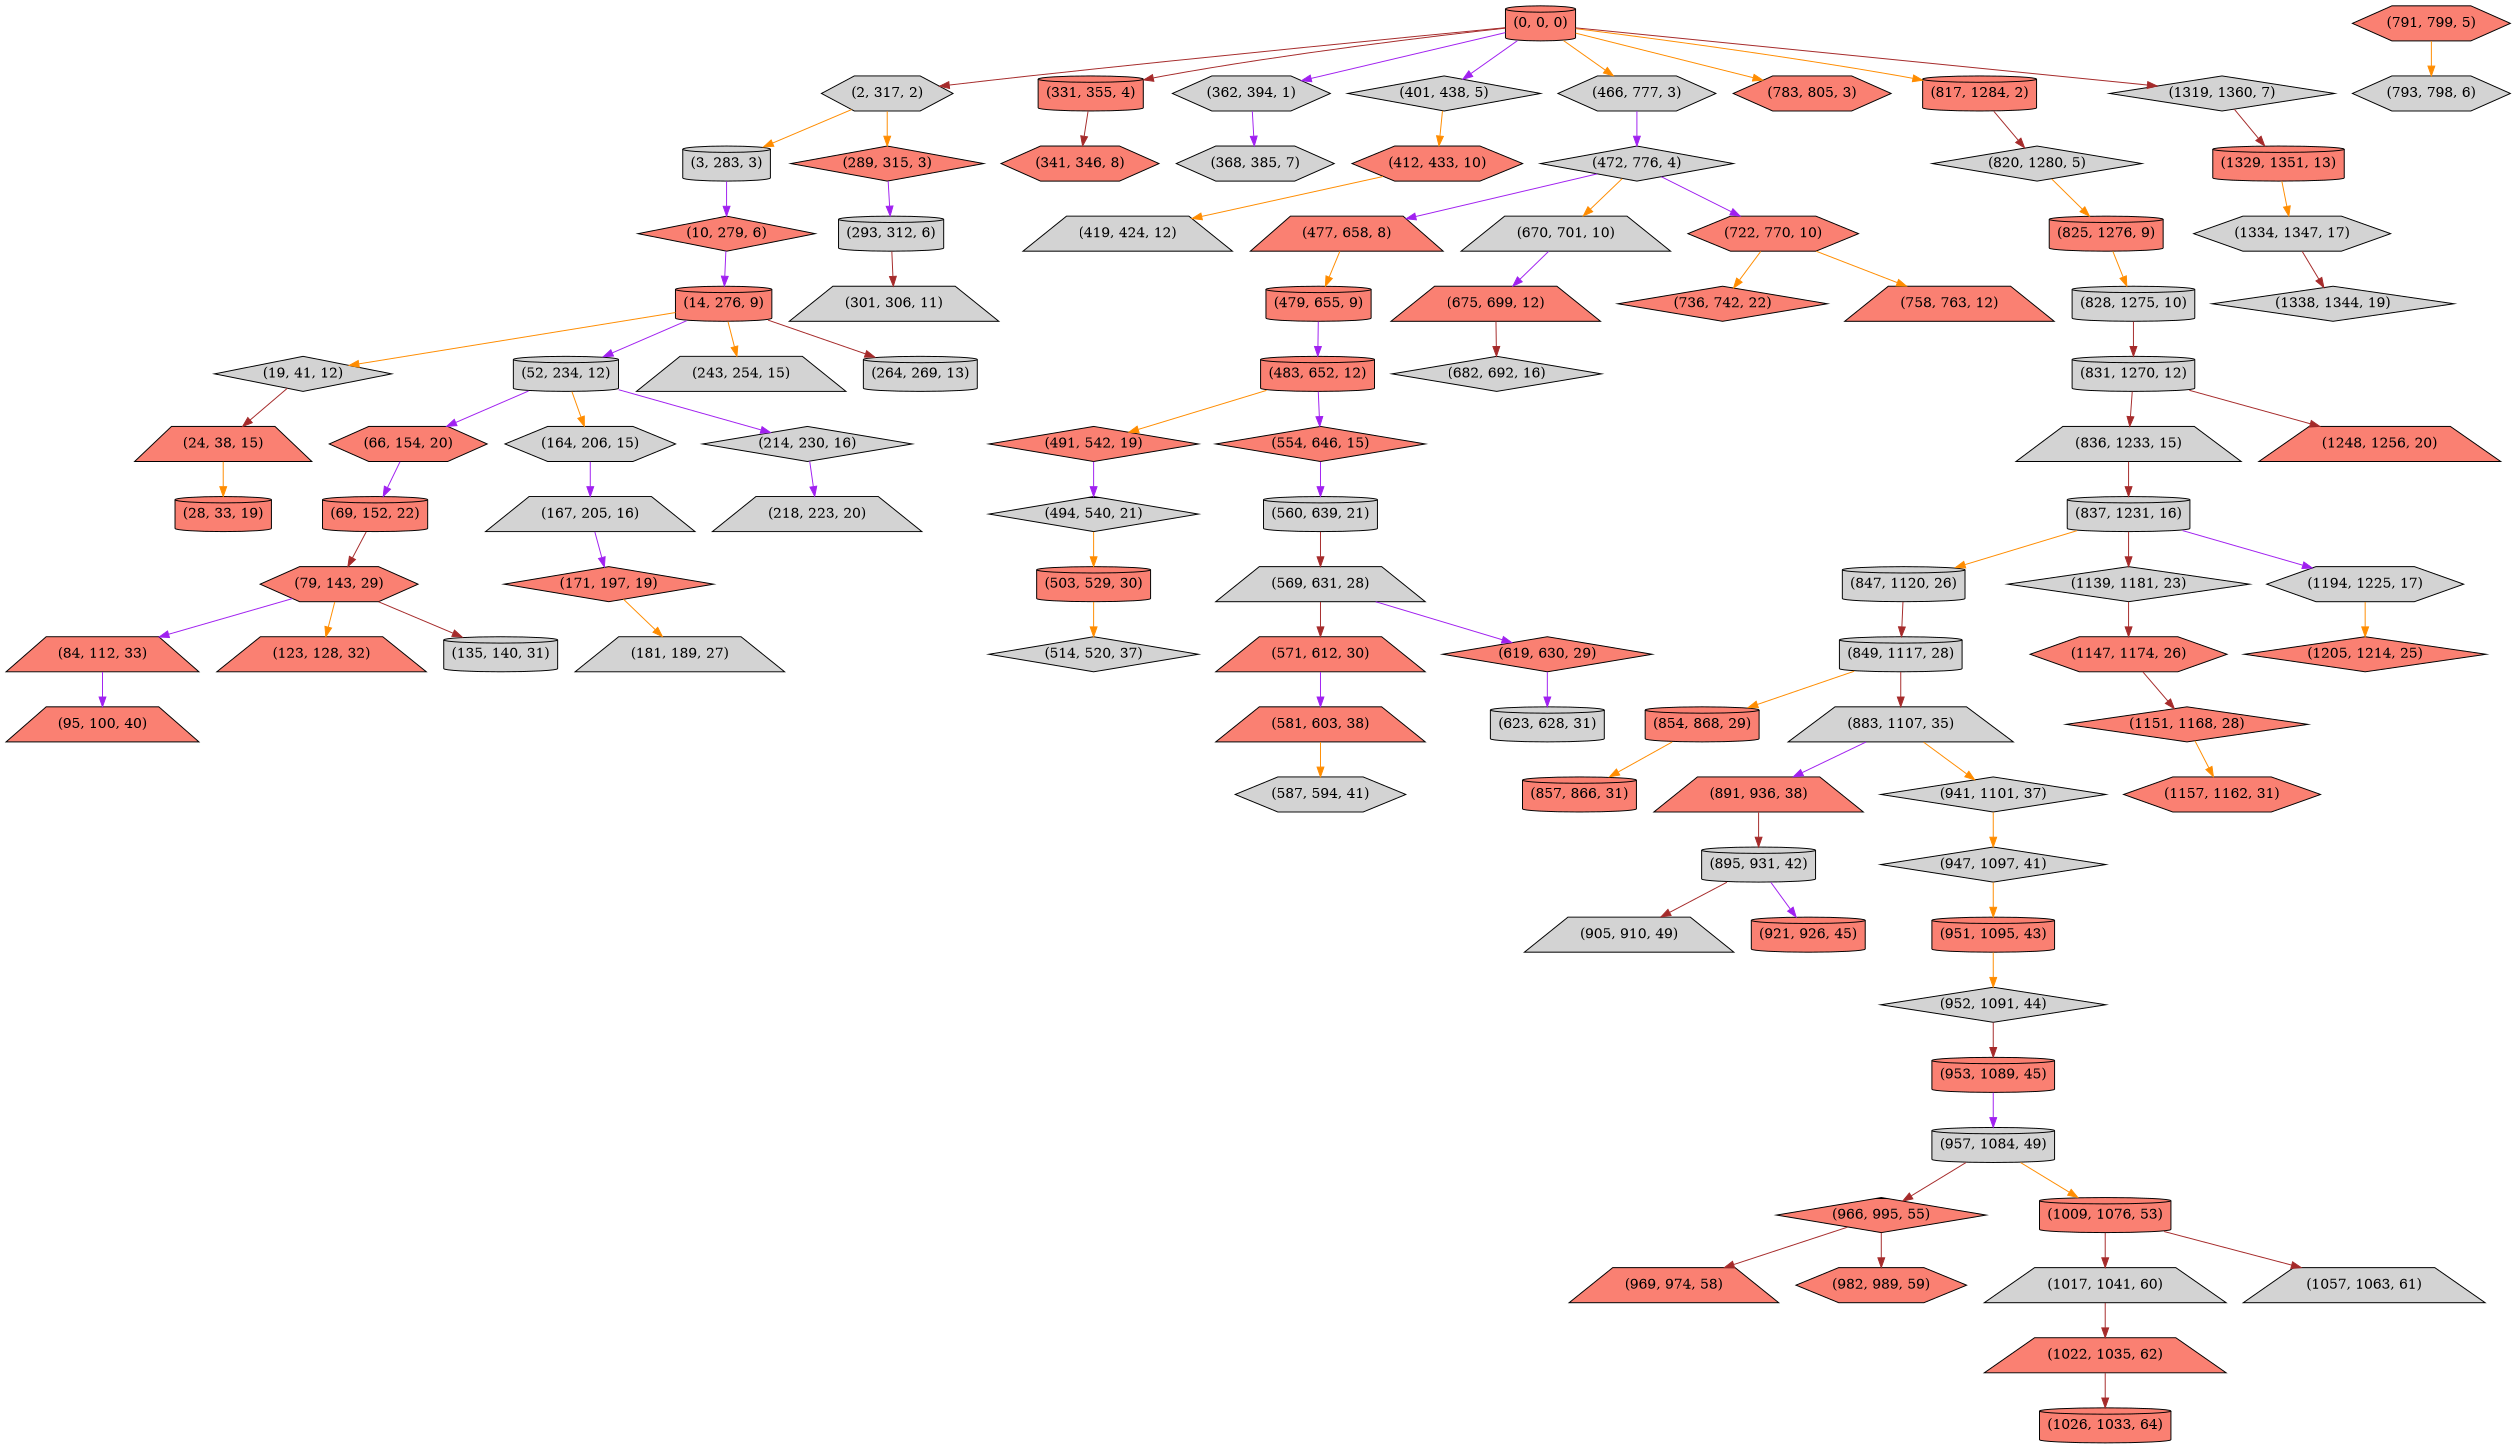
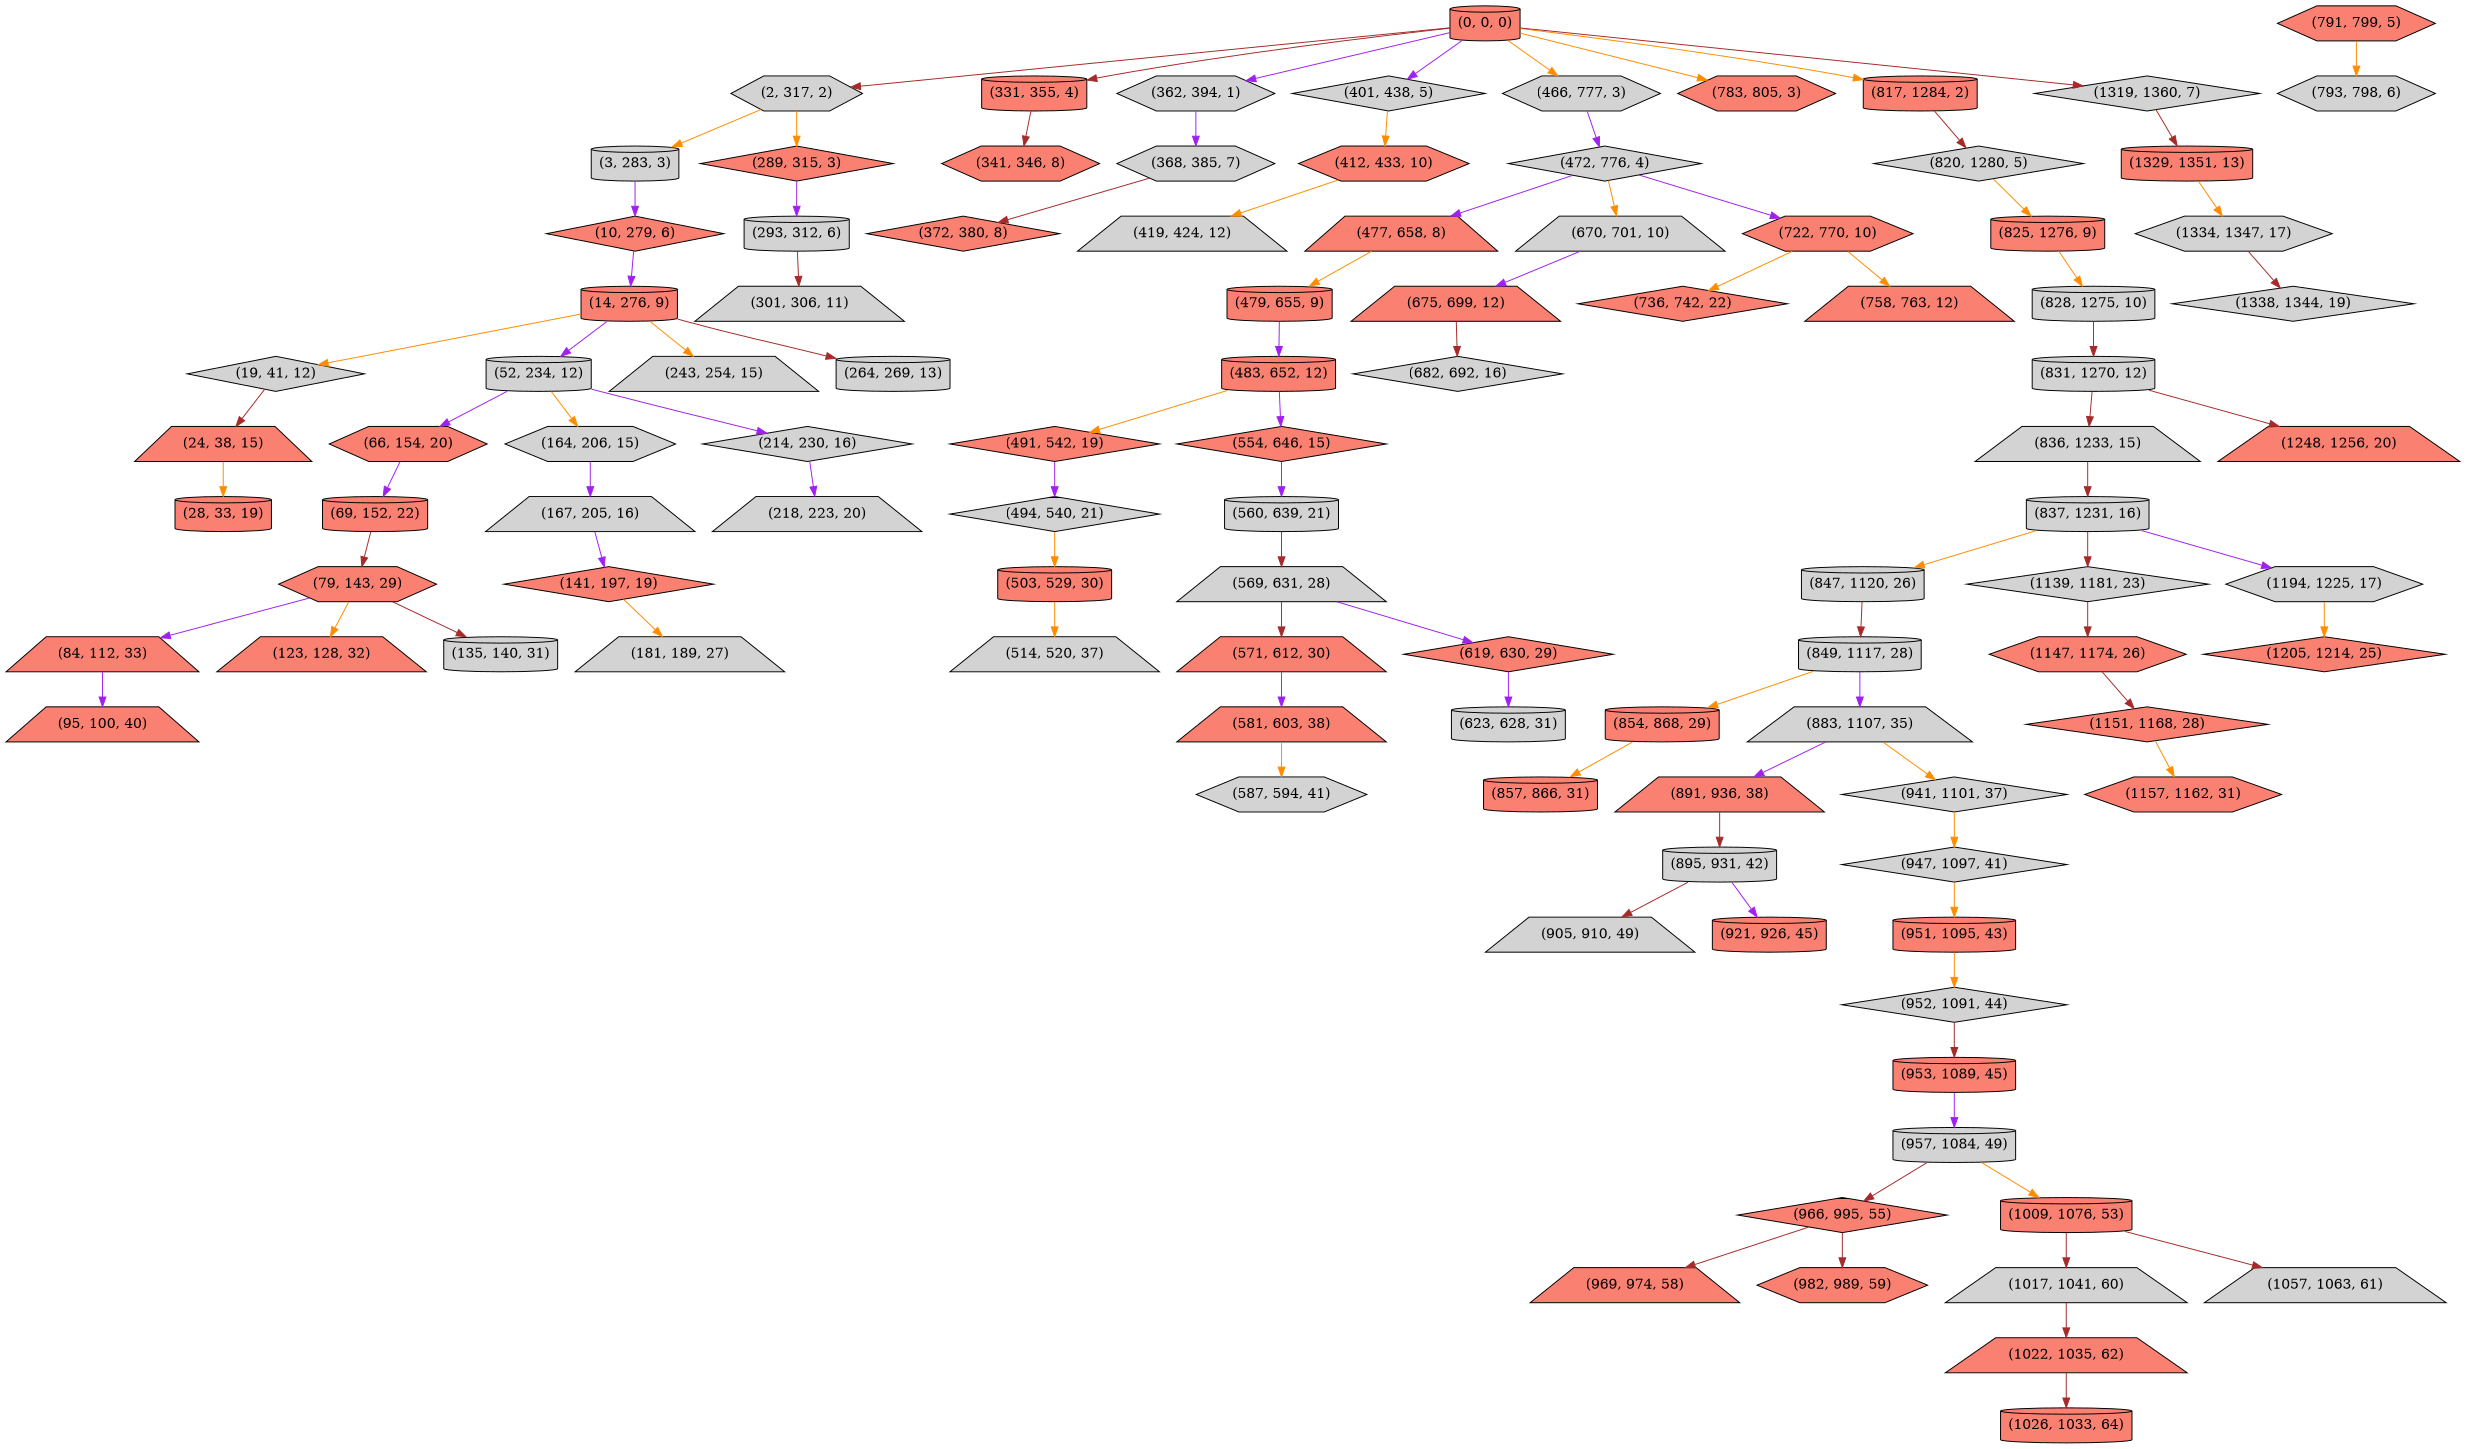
node "(372, 380, 8)": added
node "(171, 197, 19)": label "(171, 197, 19)" -> "(141, 197, 19)"
node "(514, 520, 37)": shape diamond -> trapezium
edge "(849, 1117, 28)" -> "(883, 1107, 35)": color brown -> purple
